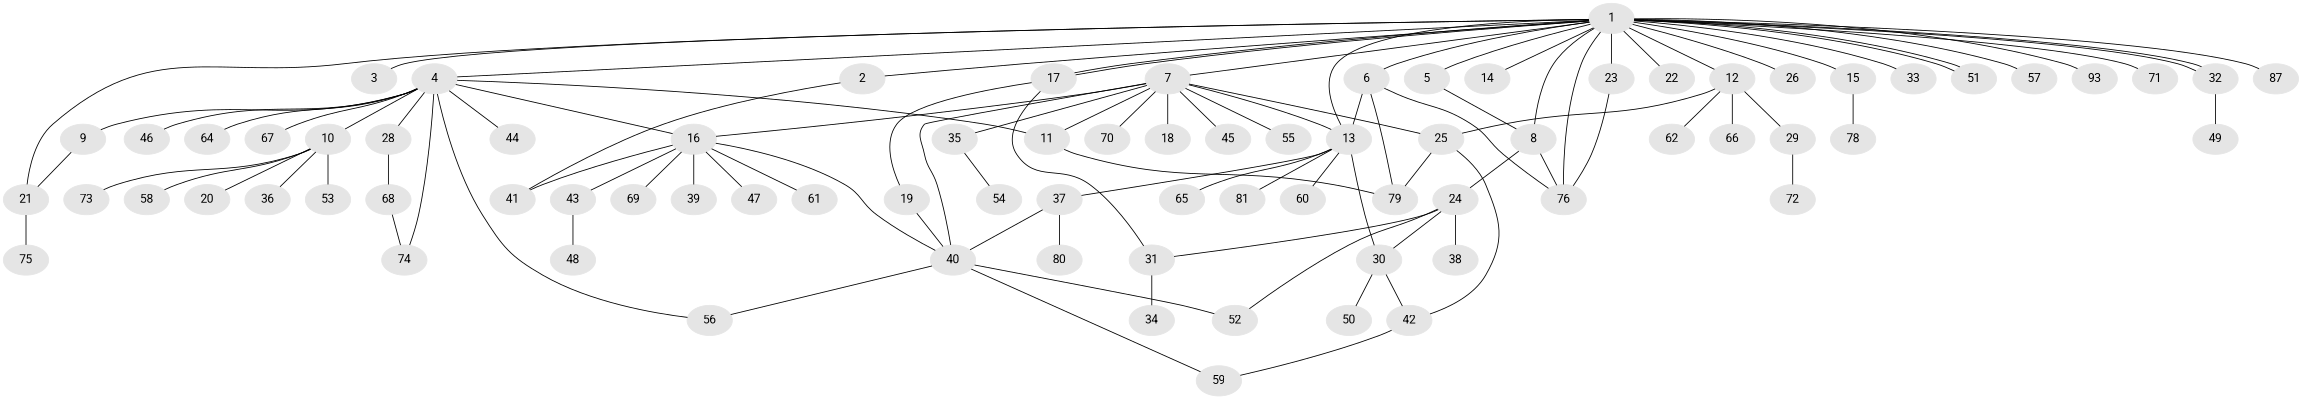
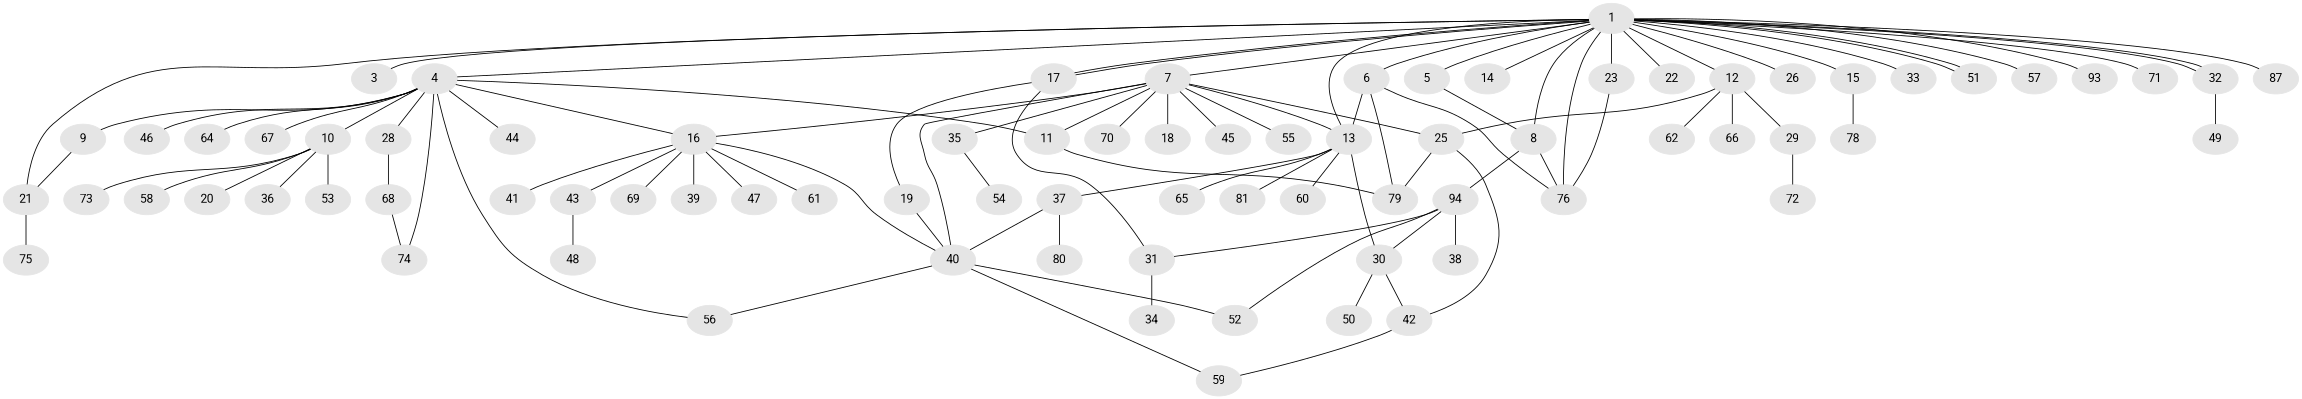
node "2": removed
node "24": label "24" -> "94"
